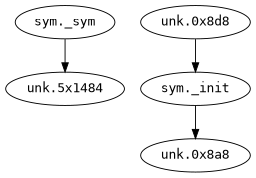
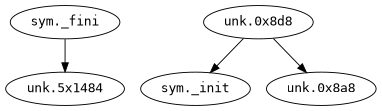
node "sym._sym": label "sym._sym" -> "sym._fini"
edge "sym._init" -> "unk.0x8a8": now "unk.0x8d8" -> "unk.0x8a8"
